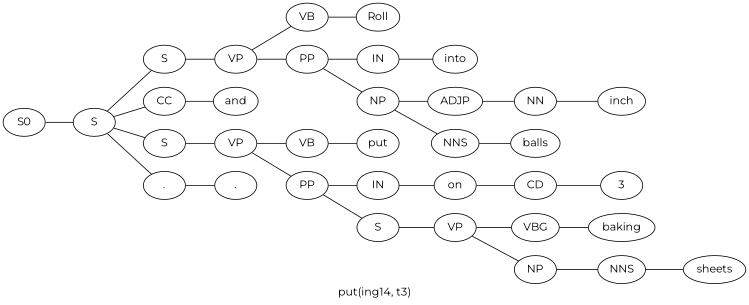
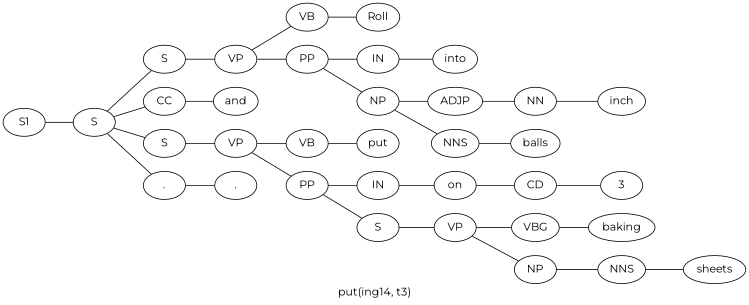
node "S0": label "S0" -> "S1"
